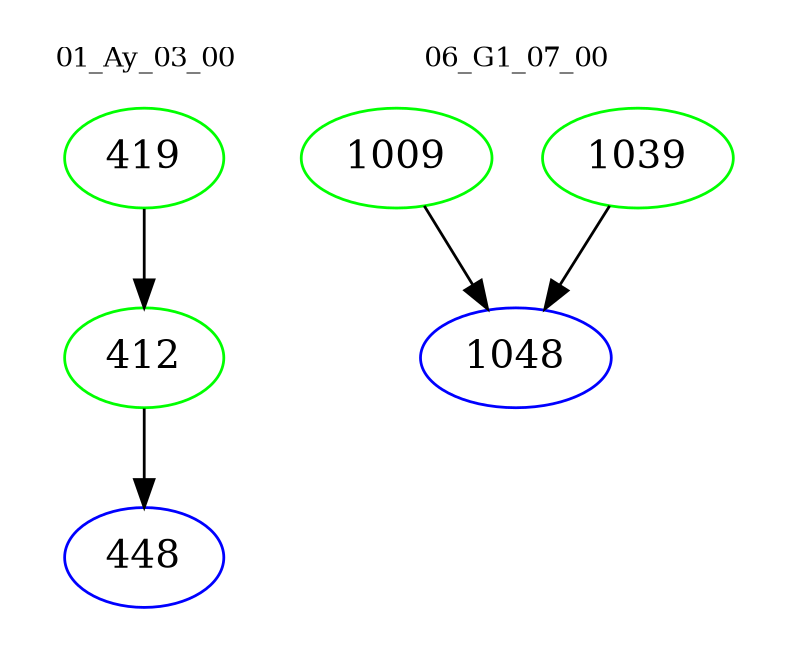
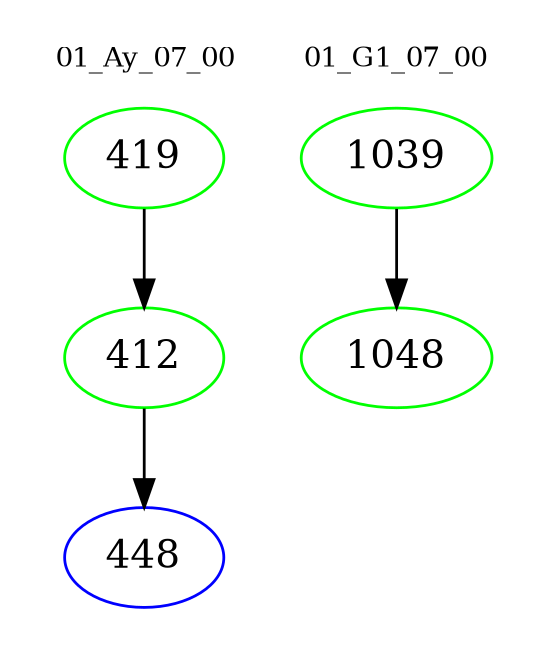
cluster "01_Ay_03_00": label "01_Ay_03_00" -> "01_Ay_07_00"
cluster "06_G1_07_00": label "06_G1_07_00" -> "01_G1_07_00"
node "1009": removed
node "1048": color blue -> green
